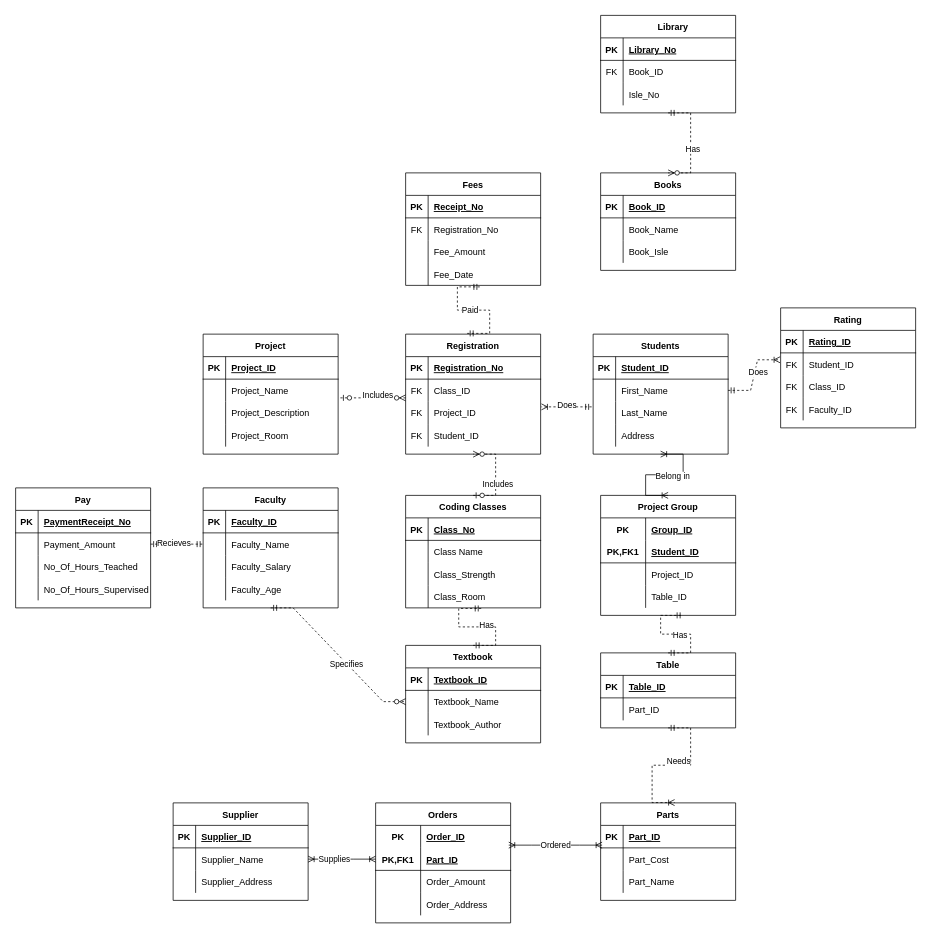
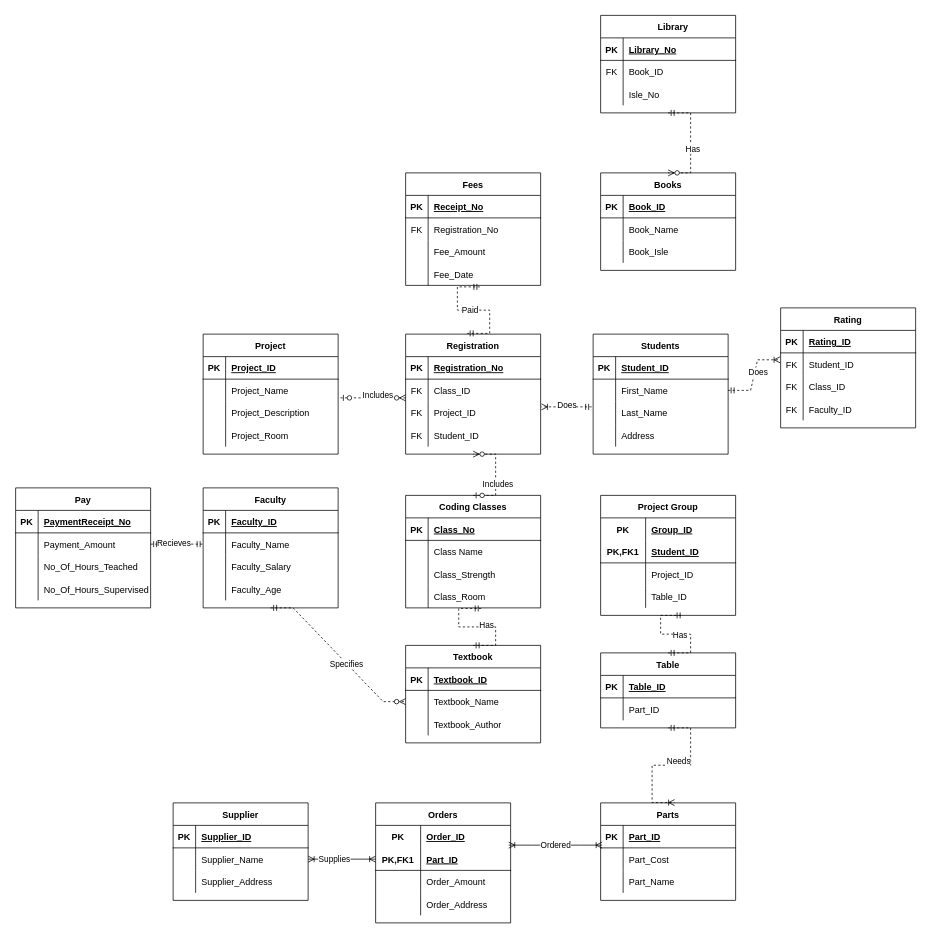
edge "Students" -- "Project Group": removed, label "Belong in"
